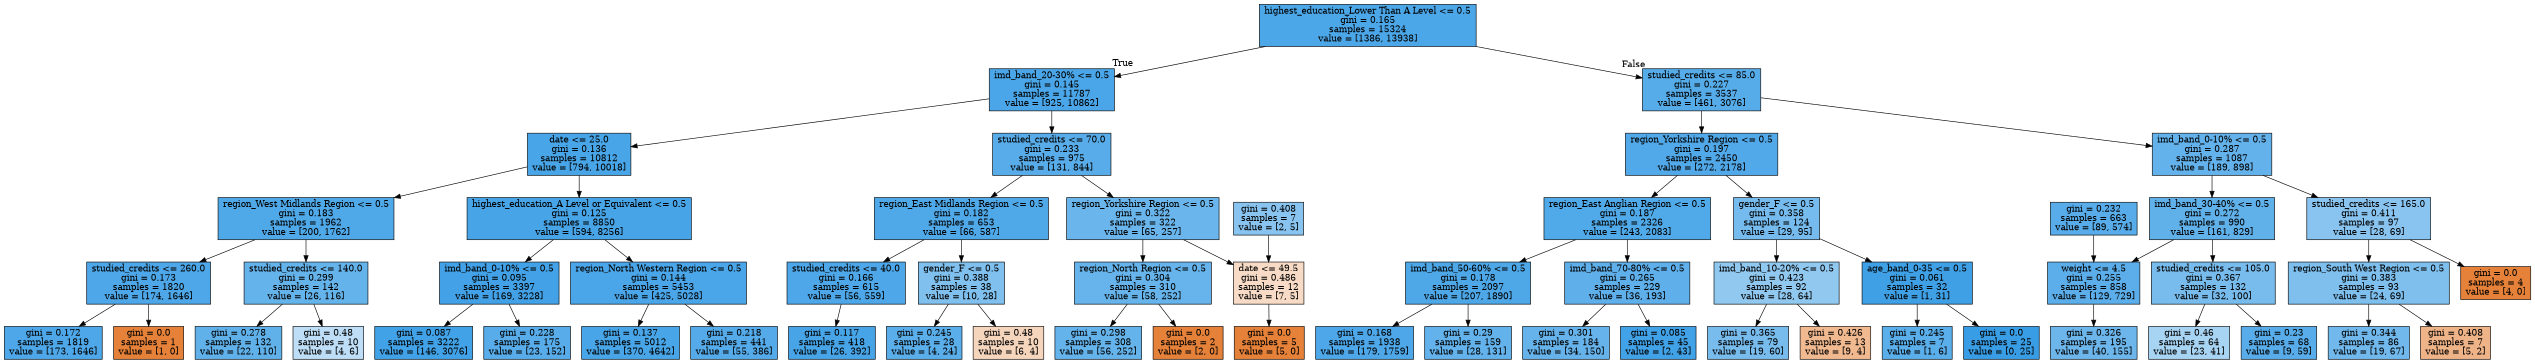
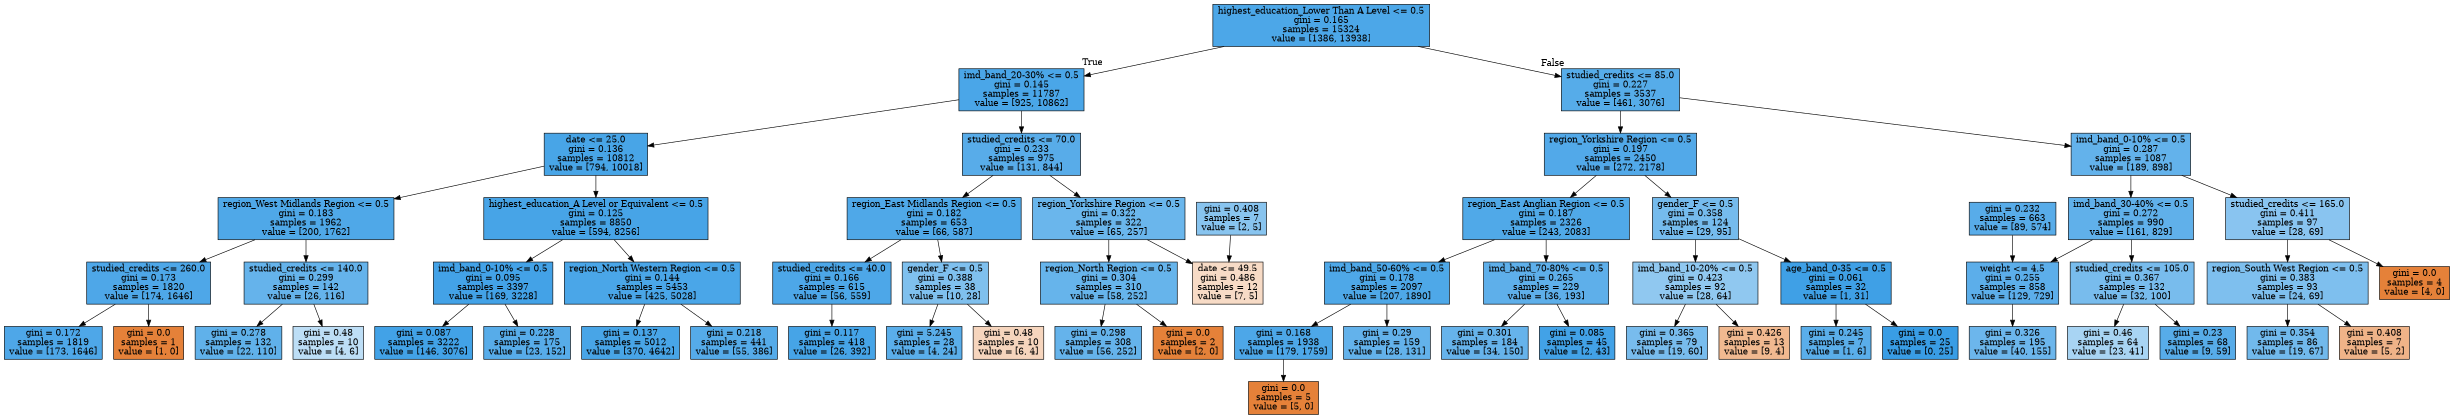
edge "date <= 49.5 gini = 0.486 samples = 12 value = [7, 5]" -> "gini = 0.0 samples = 5 value = [5, 0]": now "gini = 0.168 samples = 1938 value = [179, 1759]" -> "gini = 0.0 samples = 5 value = [5, 0]"
node "gini = 0.245 samples = 28 value = [4, 24]": label "gini = 0.245 samples = 28 value = [4, 24]" -> "gini = 5.245 samples = 28 value = [4, 24]"
node "gini = 0.344 samples = 86 value = [19, 67]": label "gini = 0.344 samples = 86 value = [19, 67]" -> "gini = 0.354 samples = 86 value = [19, 67]"
